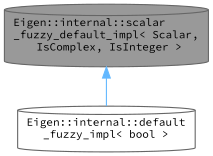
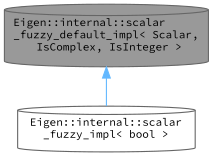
node "Eigen::internal::default _fuzzy_impl< bool >": label "Eigen::internal::default _fuzzy_impl< bool >" -> "Eigen::internal::scalar _fuzzy_impl< bool >"
